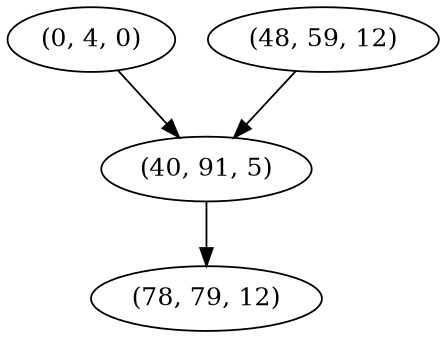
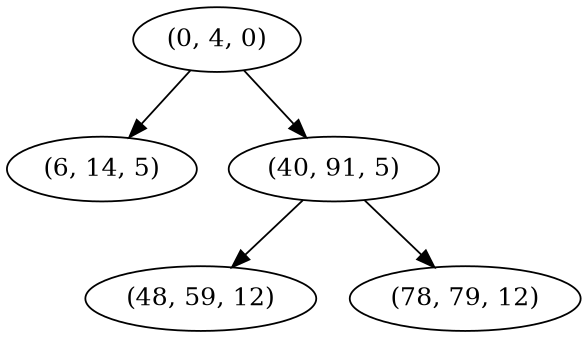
edge "(48, 59, 12)" -> "(40, 91, 5)": reversed
node "(6, 14, 5)": added
